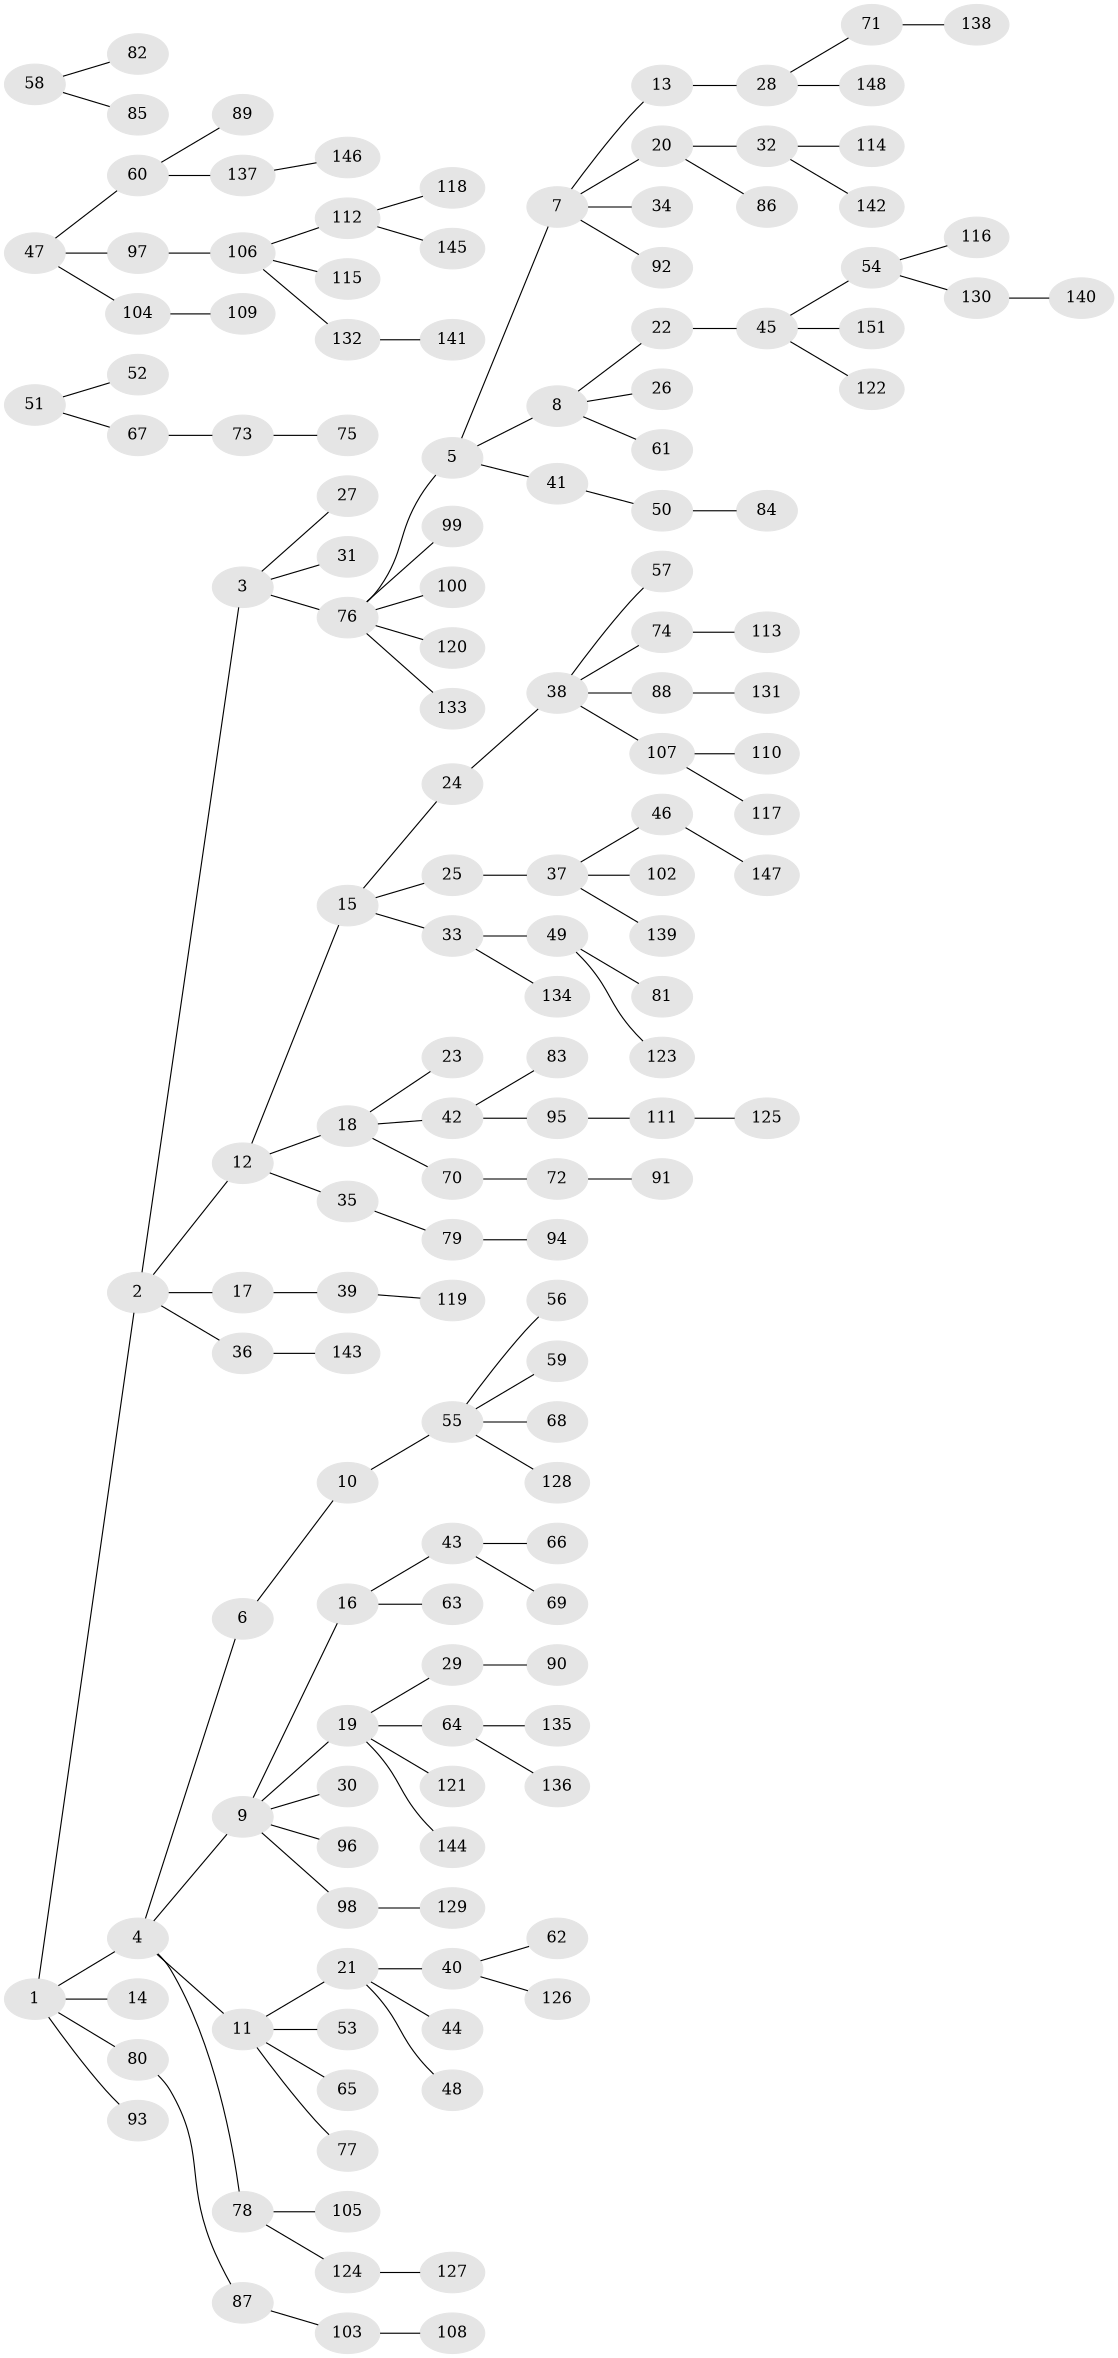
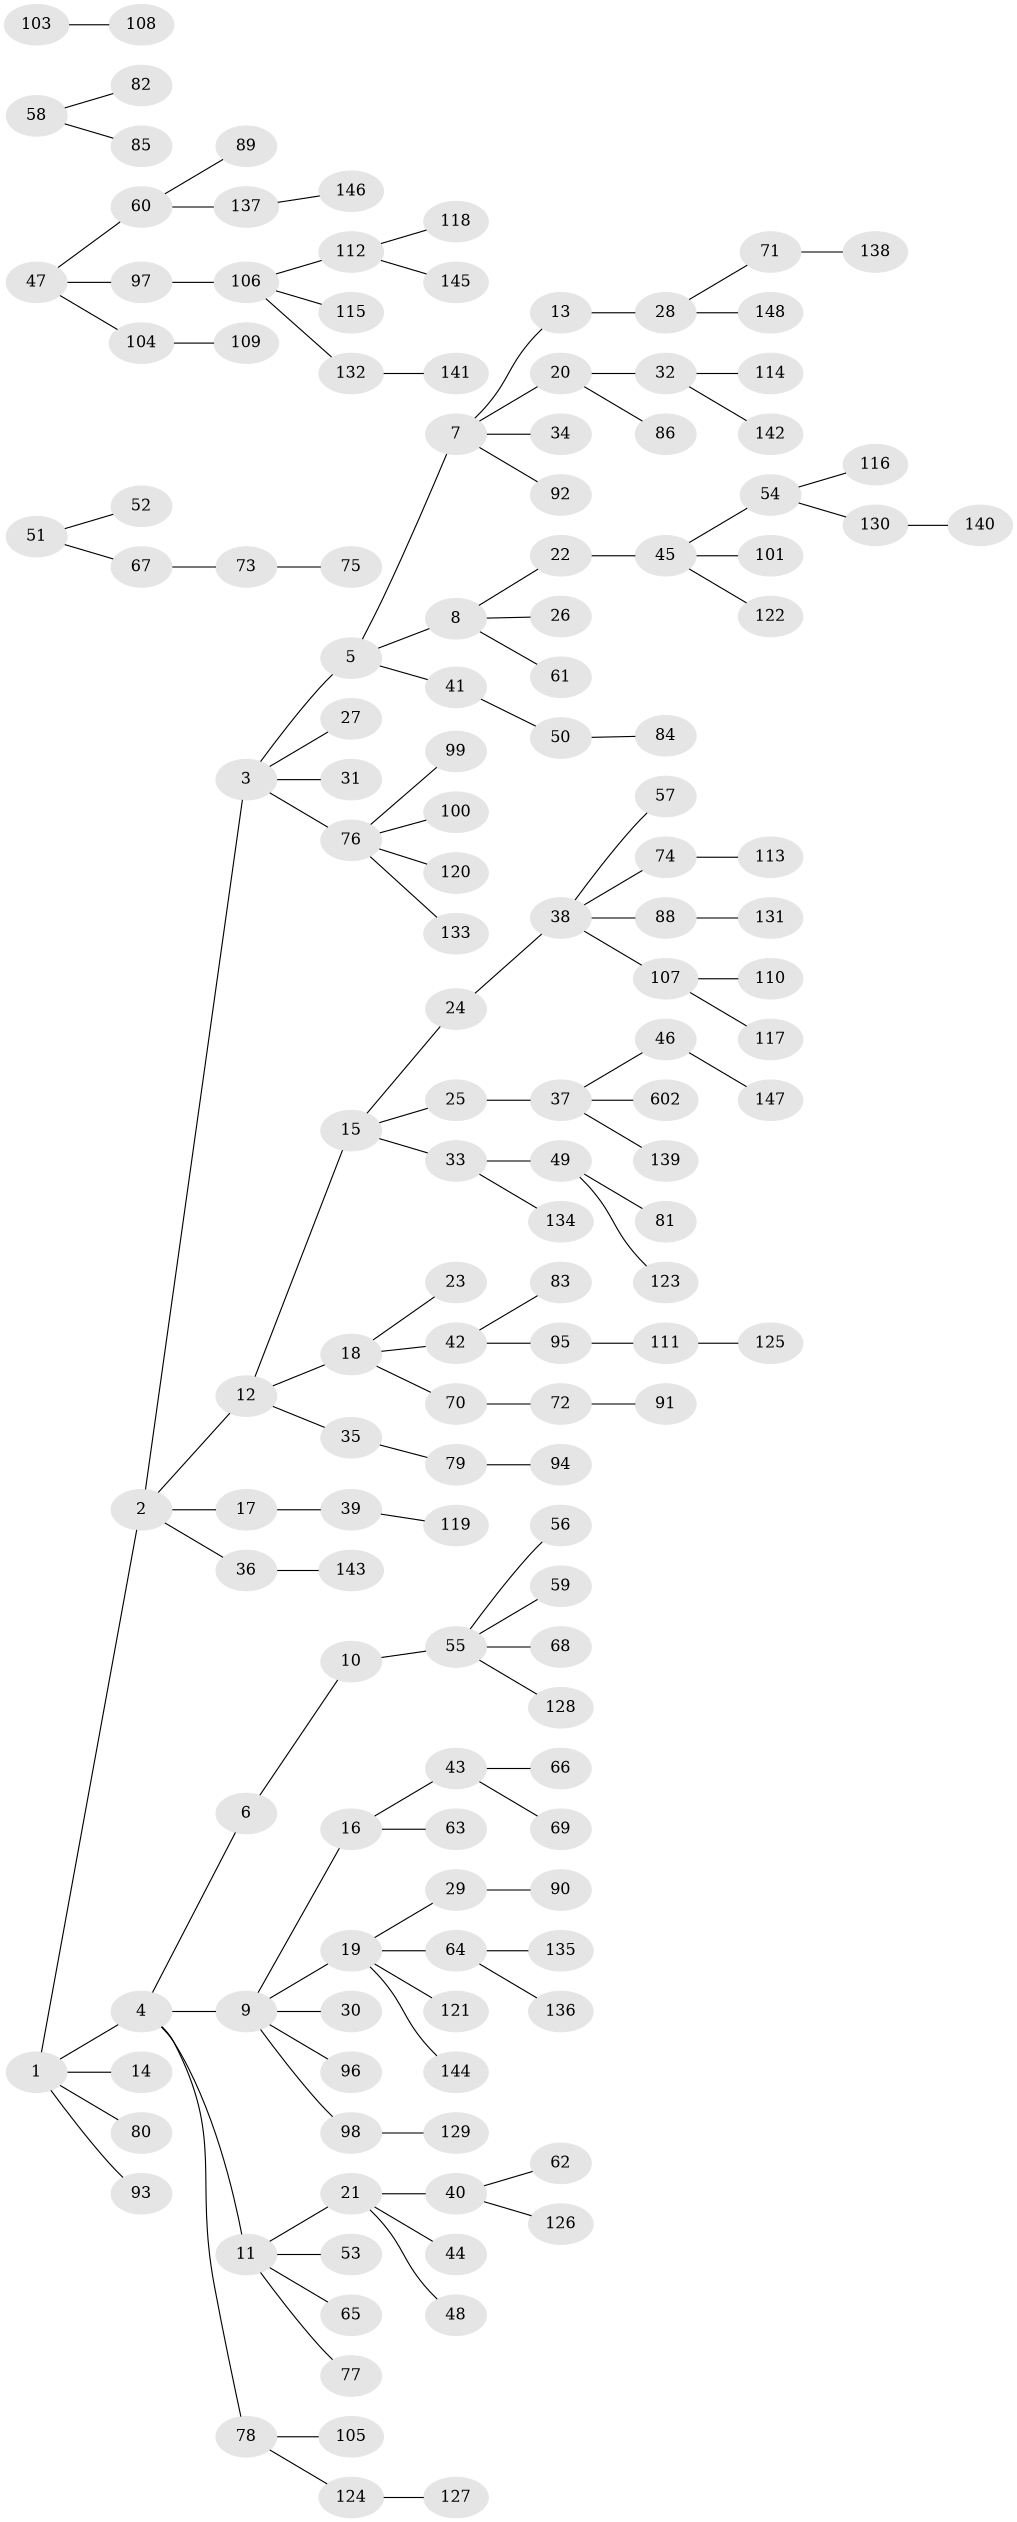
node "151": label "151" -> "101"
edge "5" -- "76": now "5" -- "3"
node "102": label "102" -> "602"
node "87": removed
